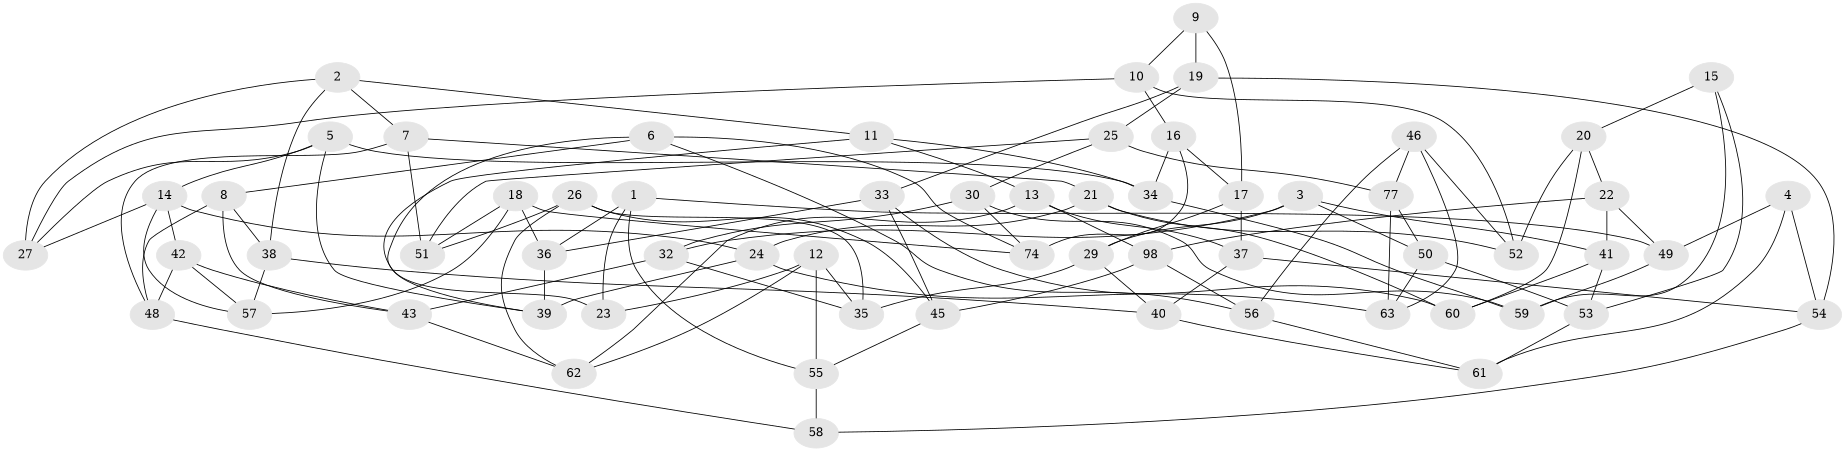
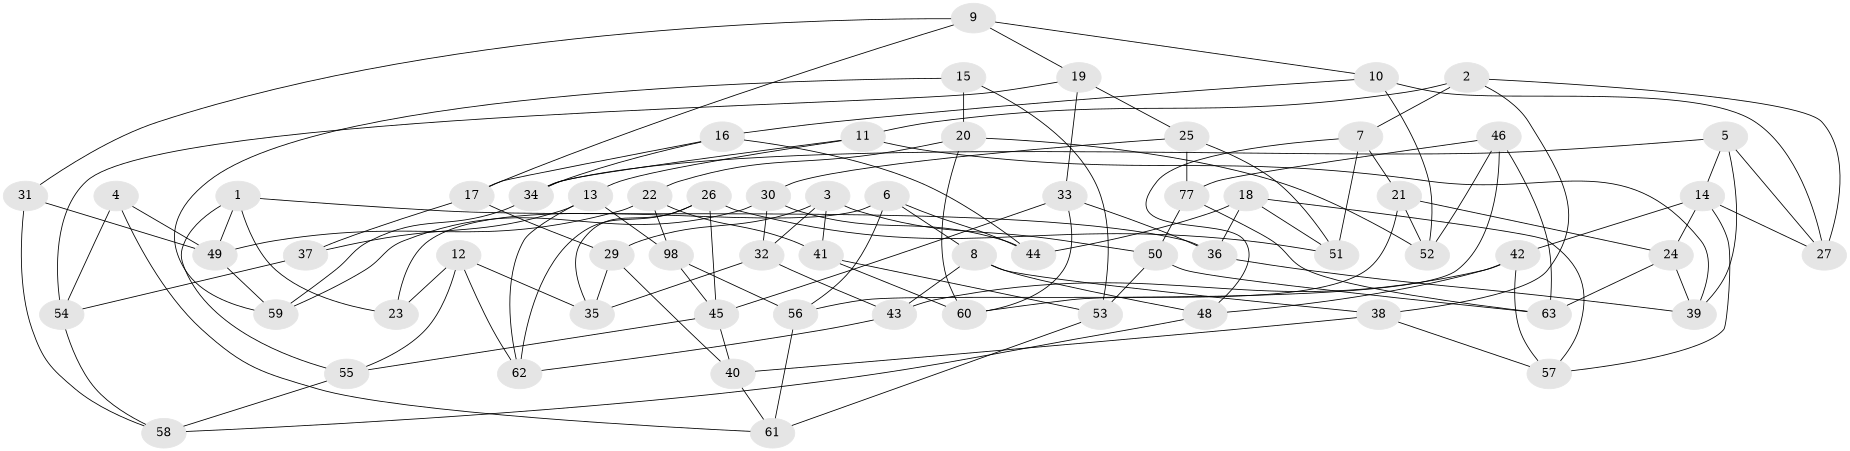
node "31": added
node "74": label "74" -> "44"
edge "37" -- "40": now "45" -- "40"
